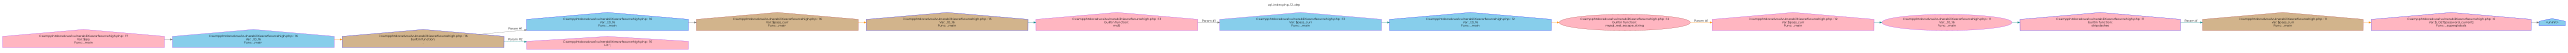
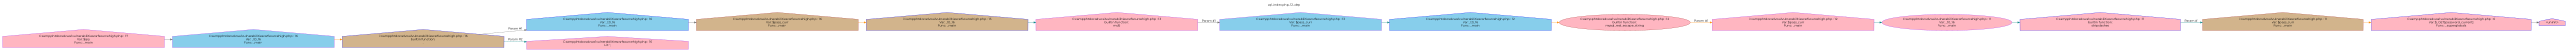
node "<uninit>": fillcolor skyblue -> lightpink
